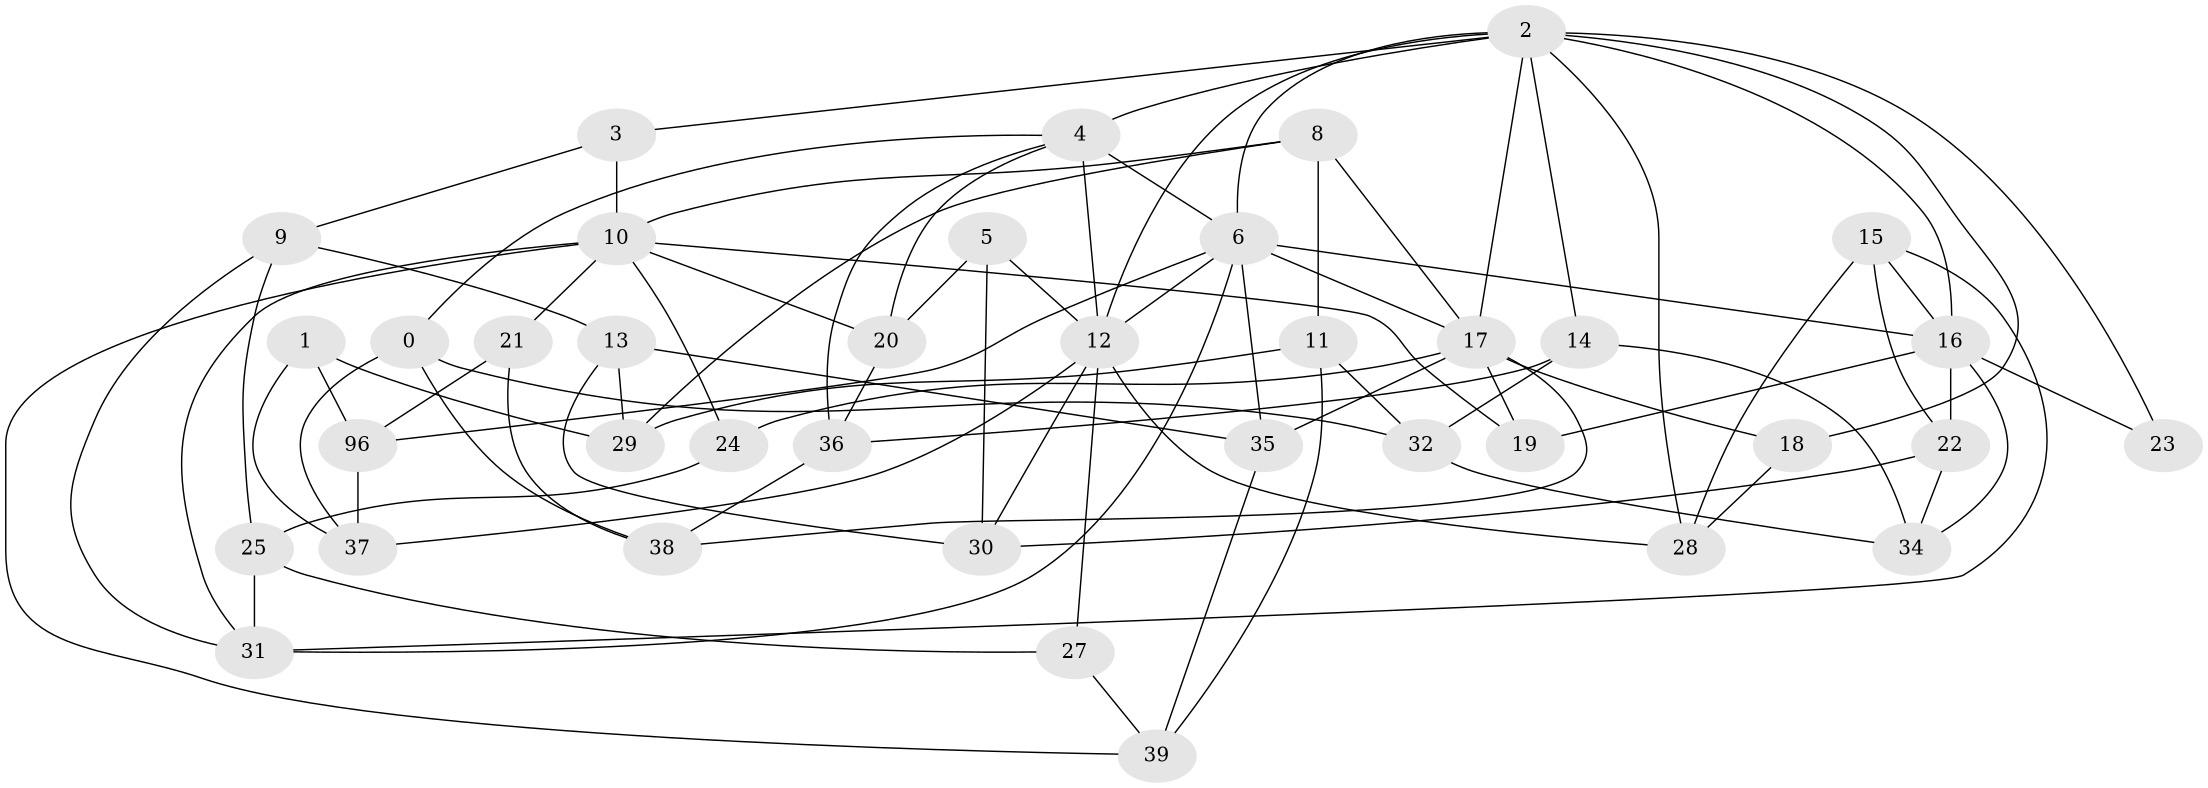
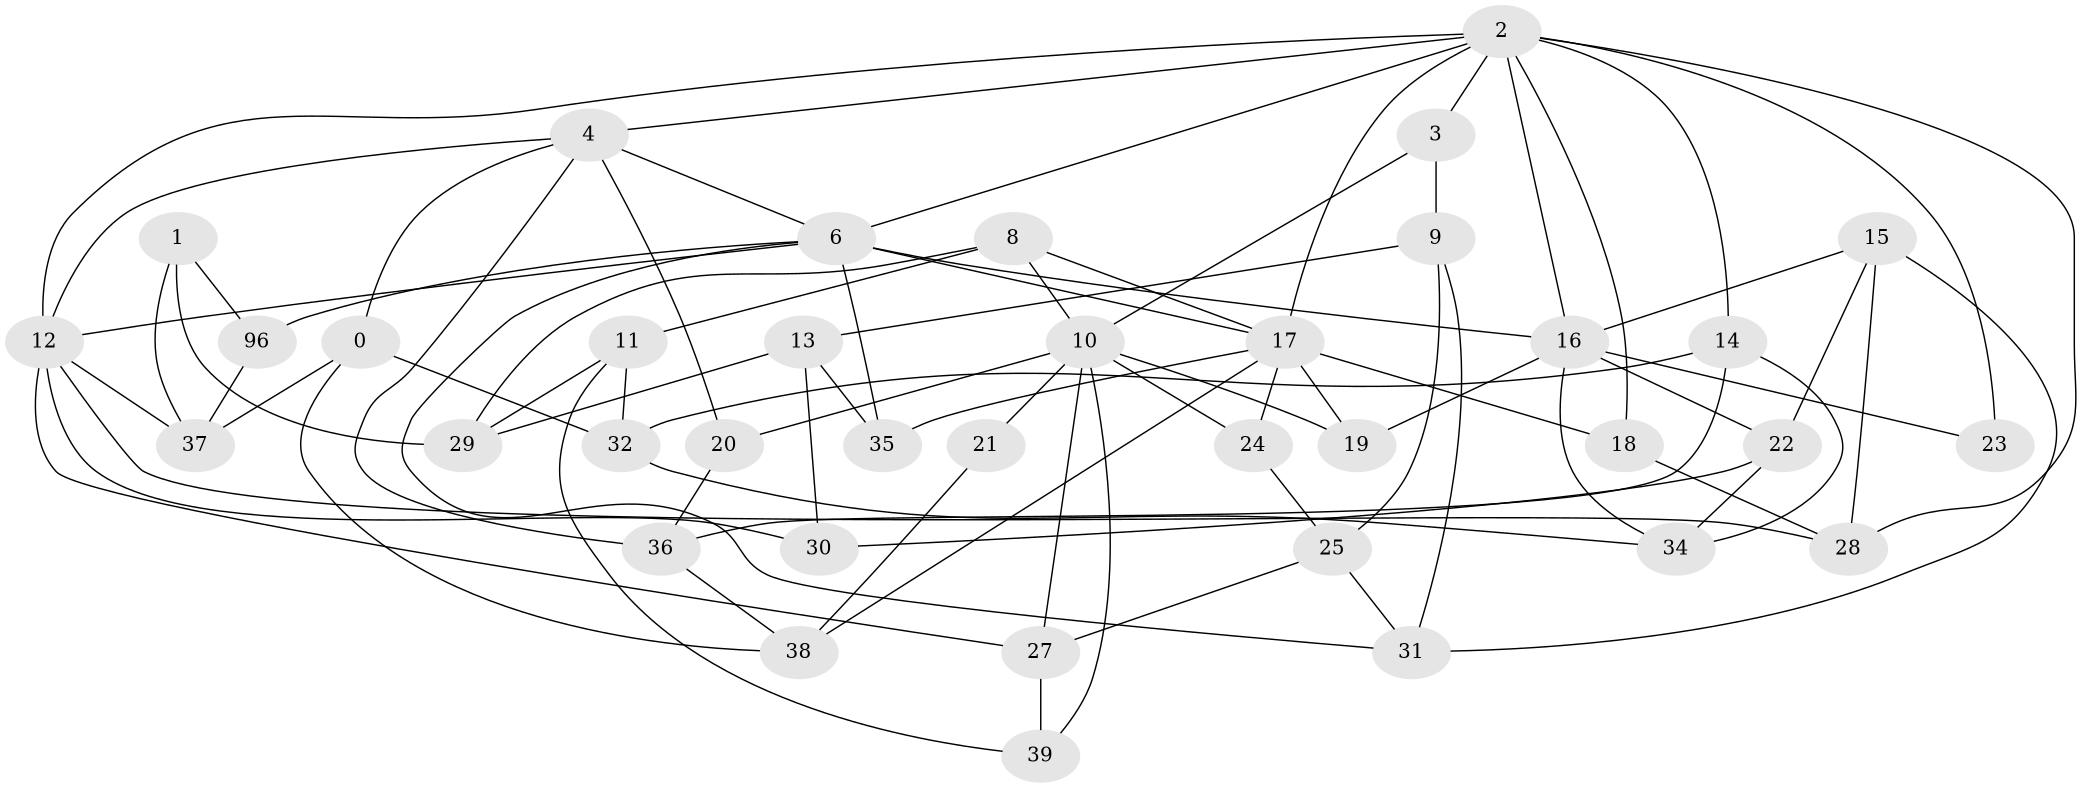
node "5": removed
edge "10" -- "31": now "10" -- "27"
edge "21" -- "96": removed
edge "35" -- "39": removed
